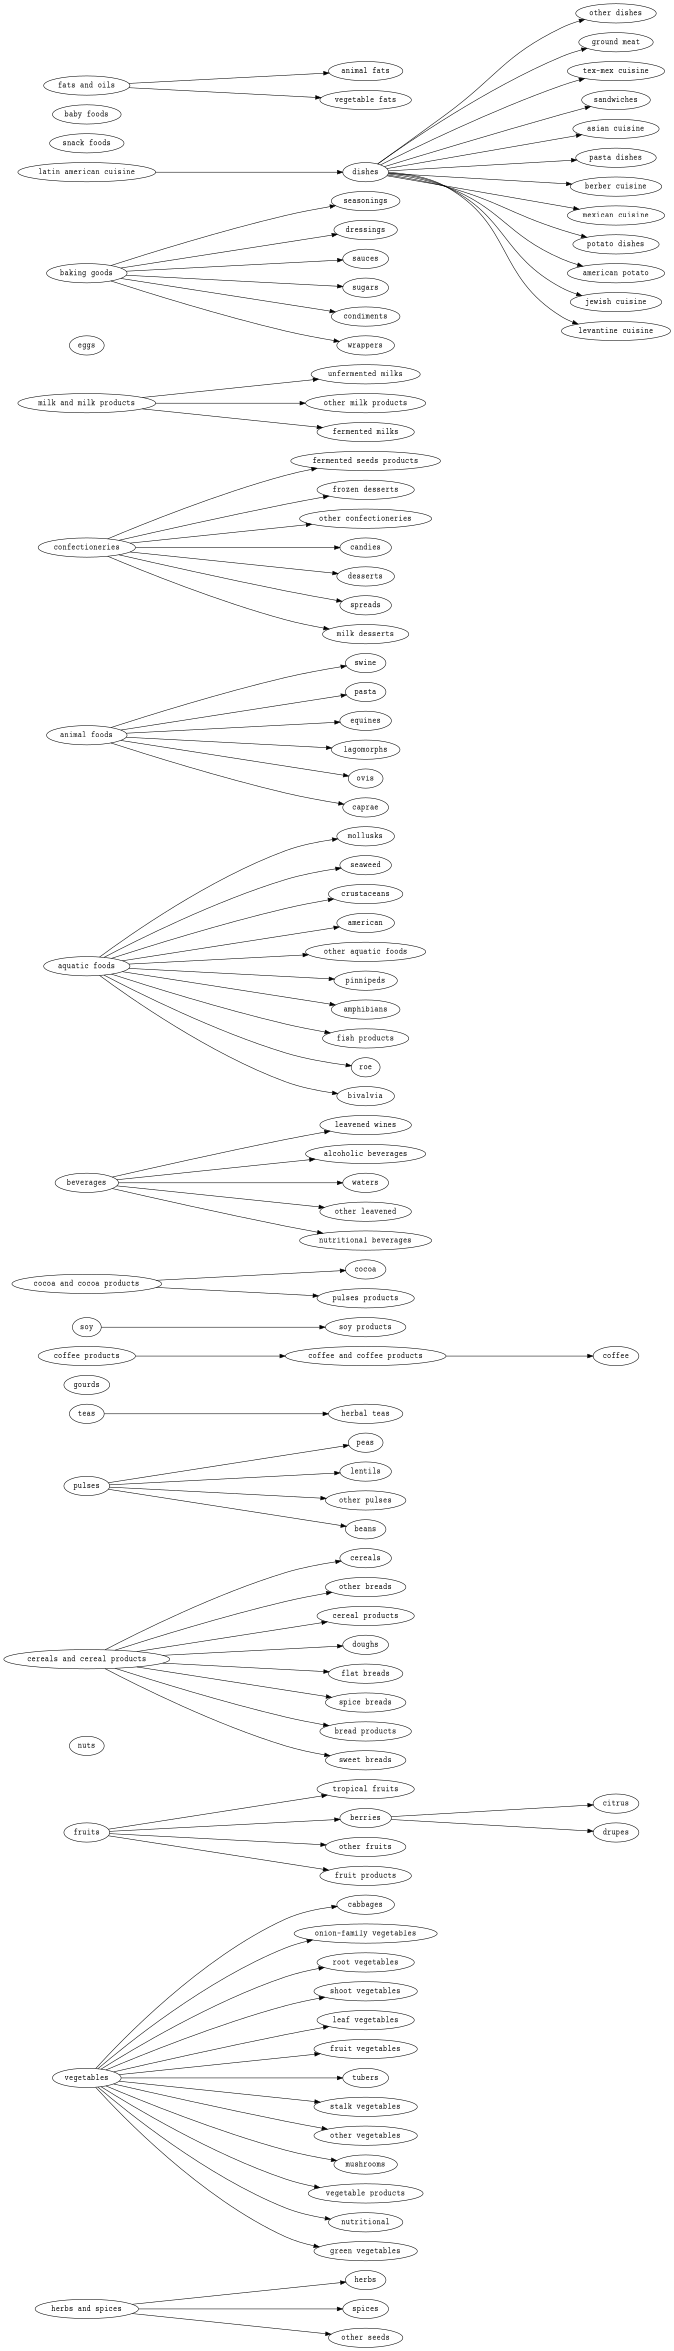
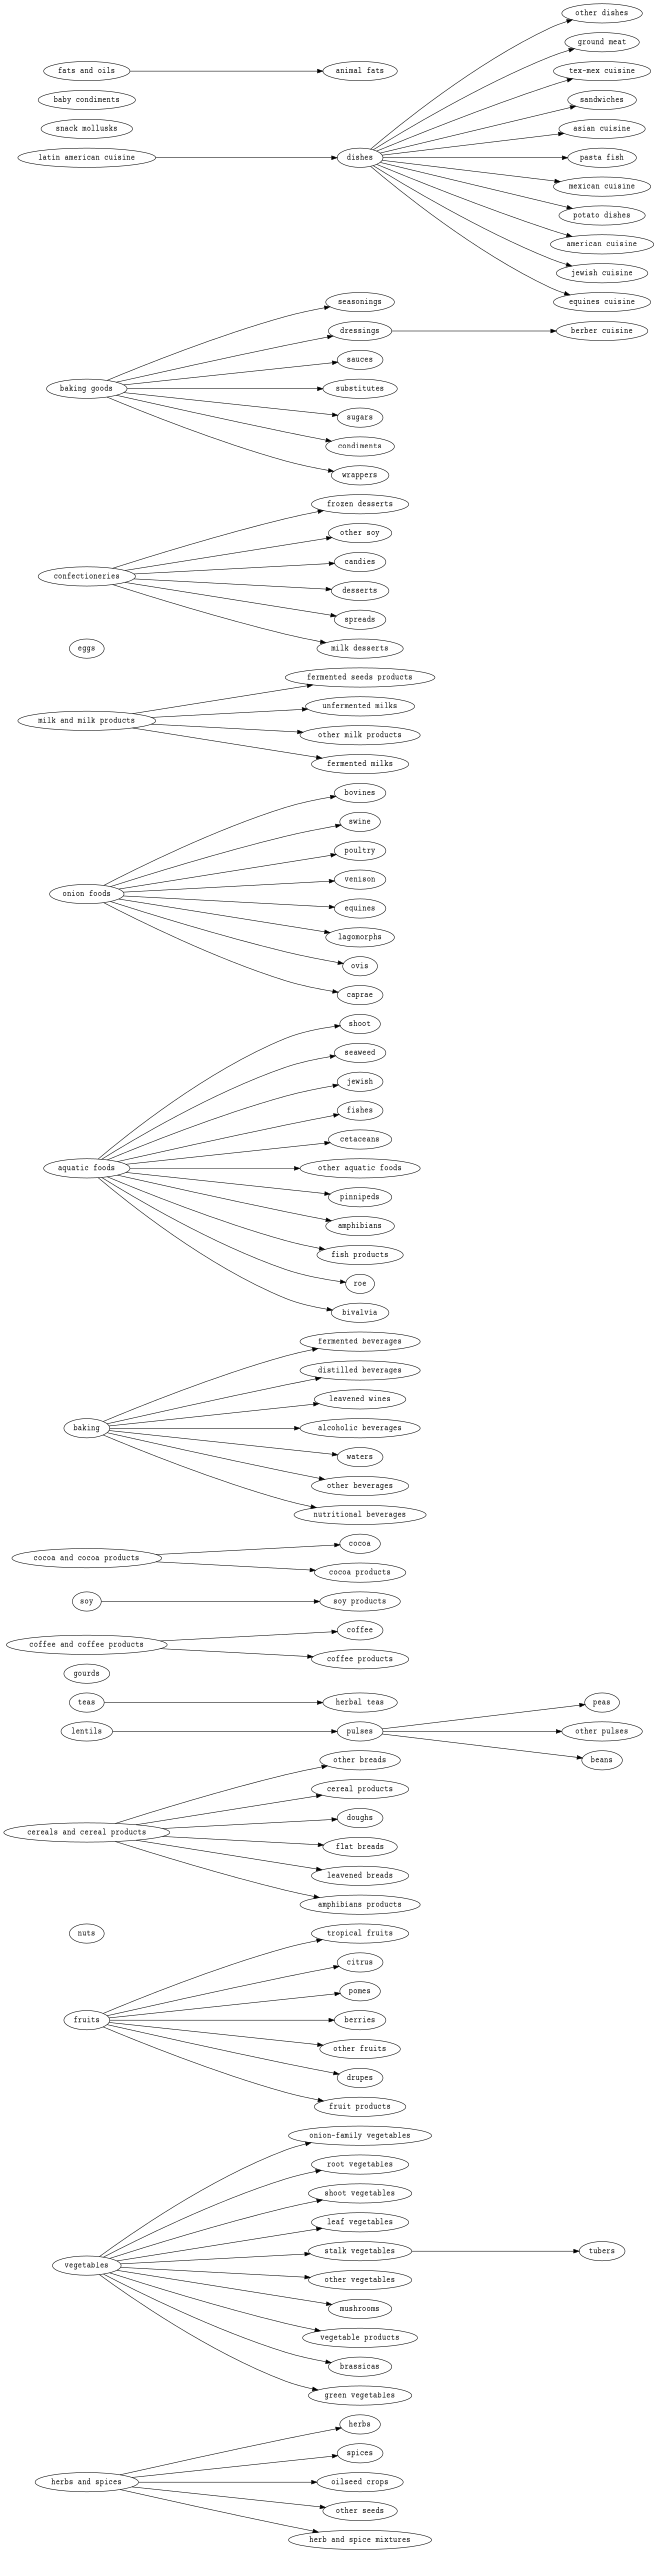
node "vegetable fats": removed
node "baby foods": label "baby foods" -> "baby condiments"
node "snack foods": label "snack foods" -> "snack mollusks"
node "pasta dishes": label "pasta dishes" -> "pasta fish"
edge "dishes" -> "berber cuisine": now "dressings" -> "berber cuisine"
node "american potato": label "american potato" -> "american cuisine"
node "levantine cuisine": label "levantine cuisine" -> "equines cuisine"
node "substitutes": added
edge "confectioneries" -> "fermented seeds products": now "milk and milk products" -> "fermented seeds products"
node "other confectioneries": label "other confectioneries" -> "other soy"
node "pasta": label "pasta" -> "venison"
node "animal foods": label "animal foods" -> "onion foods"
node "bovines": added
node "mollusks": label "mollusks" -> "shoot"
node "poultry": added
node "crustaceans": label "crustaceans" -> "jewish"
node "american": label "american" -> "cetaceans"
node "fishes": added
node "beverages": label "beverages" -> "baking"
node "other leavened": label "other leavened" -> "other beverages"
node "pulses products": label "pulses products" -> "cocoa products"
node "fermented beverages": added
edge "coffee products" -> "coffee and coffee products": reversed
node "distilled beverages": added
edge "pulses" -> "lentils": reversed
node "cereals": removed
node "spice breads": label "spice breads" -> "leavened breads"
node "bread products": label "bread products" -> "amphibians products"
node "sweet breads": removed
edge "berries" -> "citrus": now "fruits" -> "citrus"
edge "berries" -> "drupes": now "fruits" -> "drupes"
node "cabbages": removed
node "pomes": added
node "fruit vegetables": removed
edge "vegetables" -> "tubers": now "stalk vegetables" -> "tubers"
node "nutritional": label "nutritional" -> "brassicas"
node "oilseed crops": added
node "herb and spice mixtures": added
